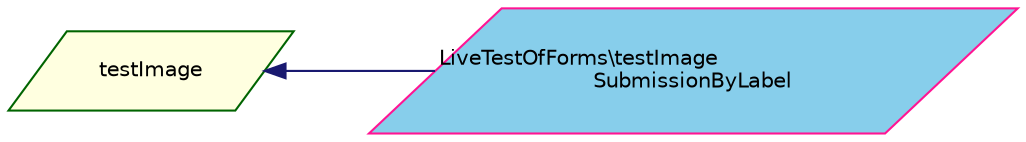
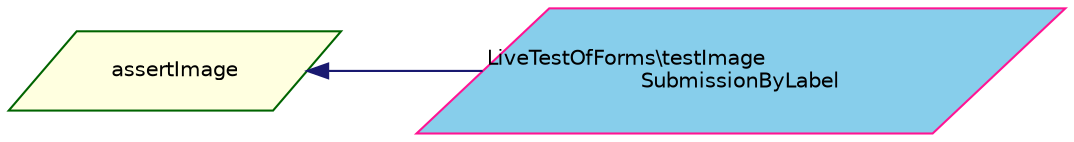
node "testImage": label "testImage" -> "assertImage"
